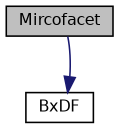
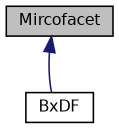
edge "Mircofacet" -> "BxDF": reversed
